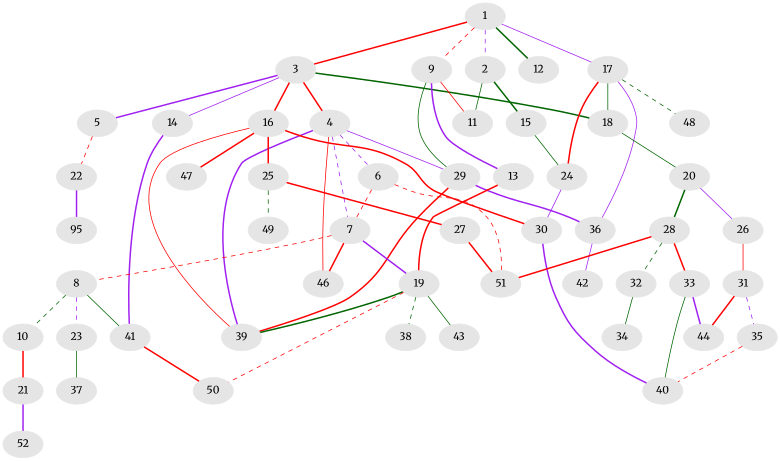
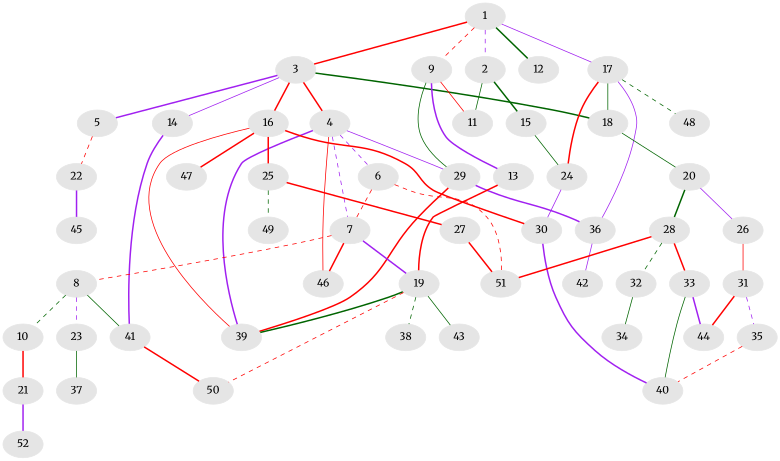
node "95": label "95" -> "45"
